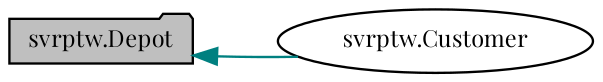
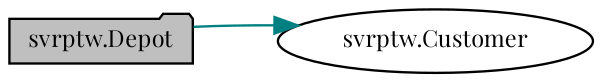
edge "svrptw.Customer" -> "svrptw.Depot": reversed
